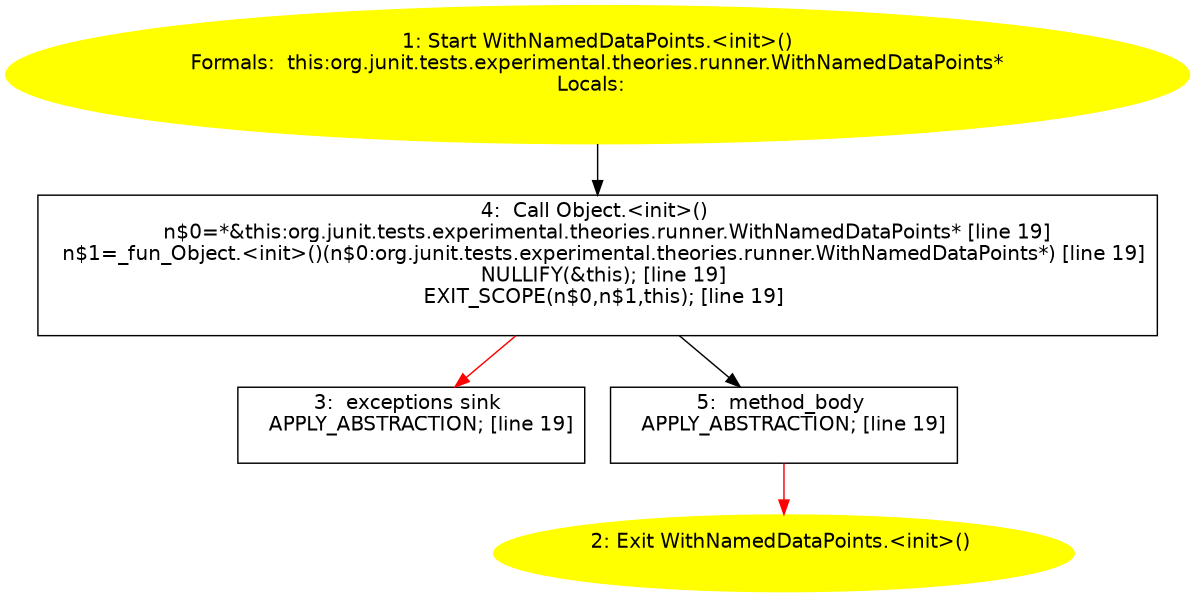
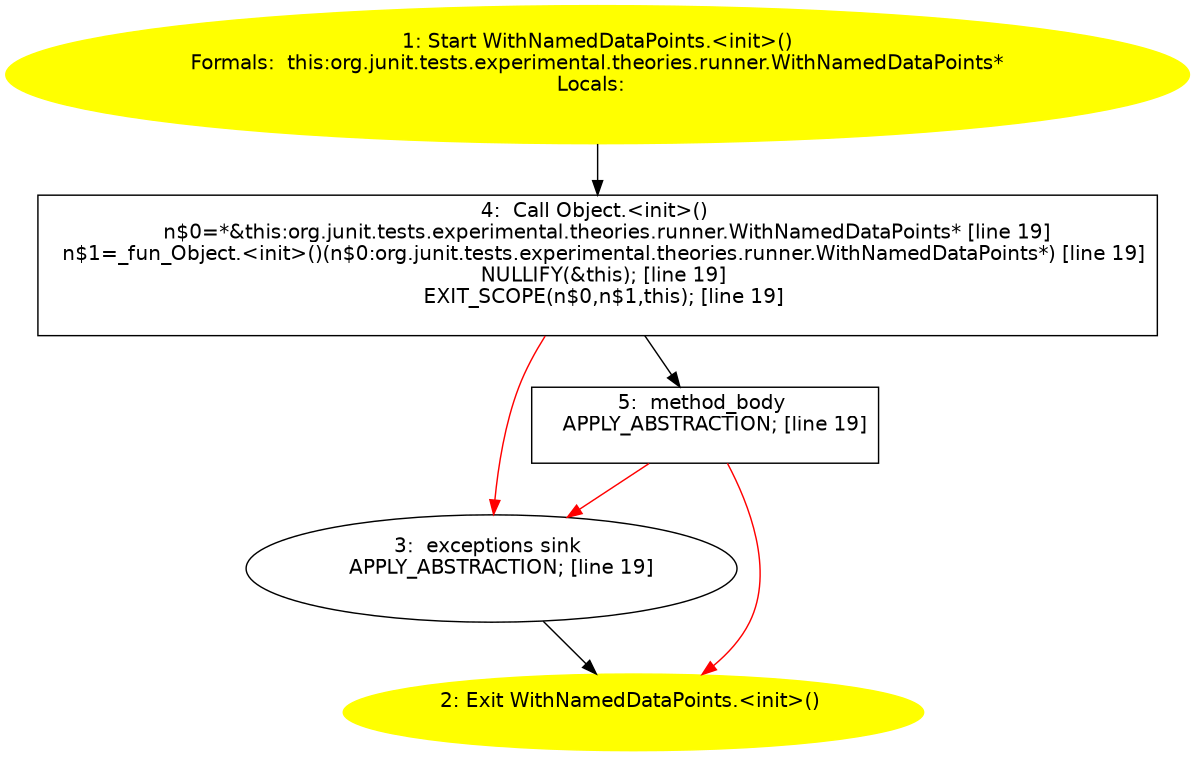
node "3:  exceptions sink APPLY_ABSTRACTION; [line 19]": shape box -> ellipse
edge "5:  method_body APPLY_ABSTRACTION; [line 19]" -> "3:  exceptions sink APPLY_ABSTRACTION; [line 19]": added
edge "3:  exceptions sink APPLY_ABSTRACTION; [line 19]" -> "2: Exit WithNamedDataPoints.<init>()": added
